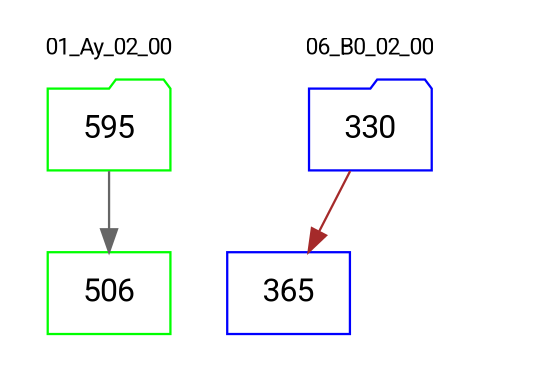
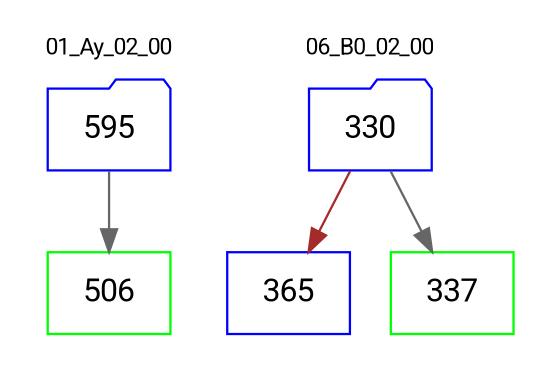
node "595": color green -> blue
node "337": added
